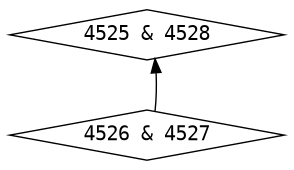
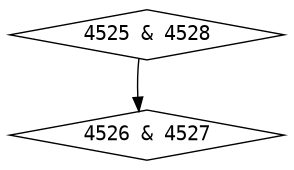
edge "4526 & 4527" -> "4525 & 4528": reversed
